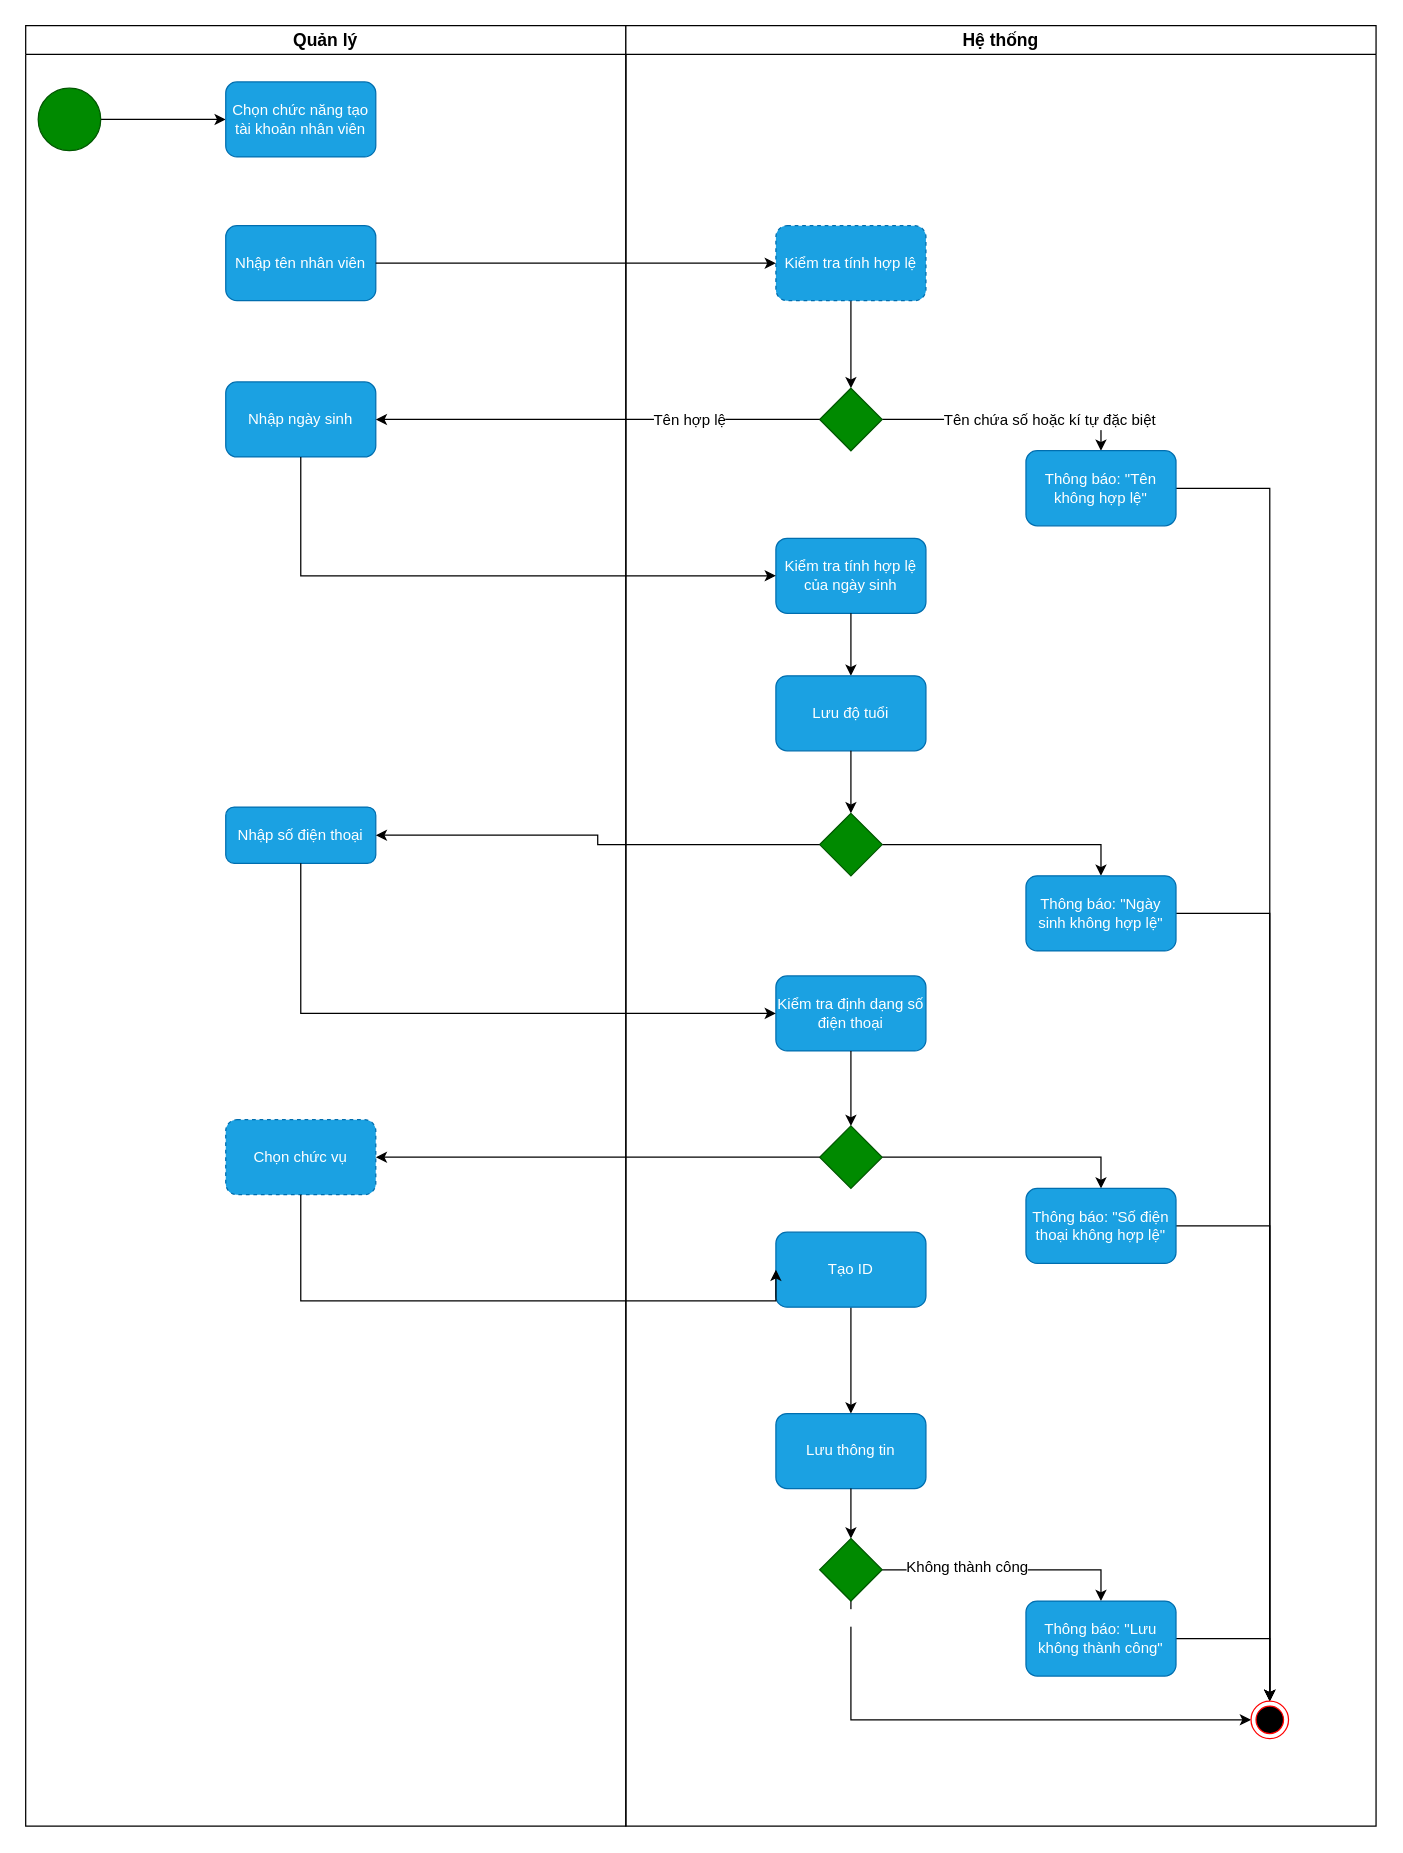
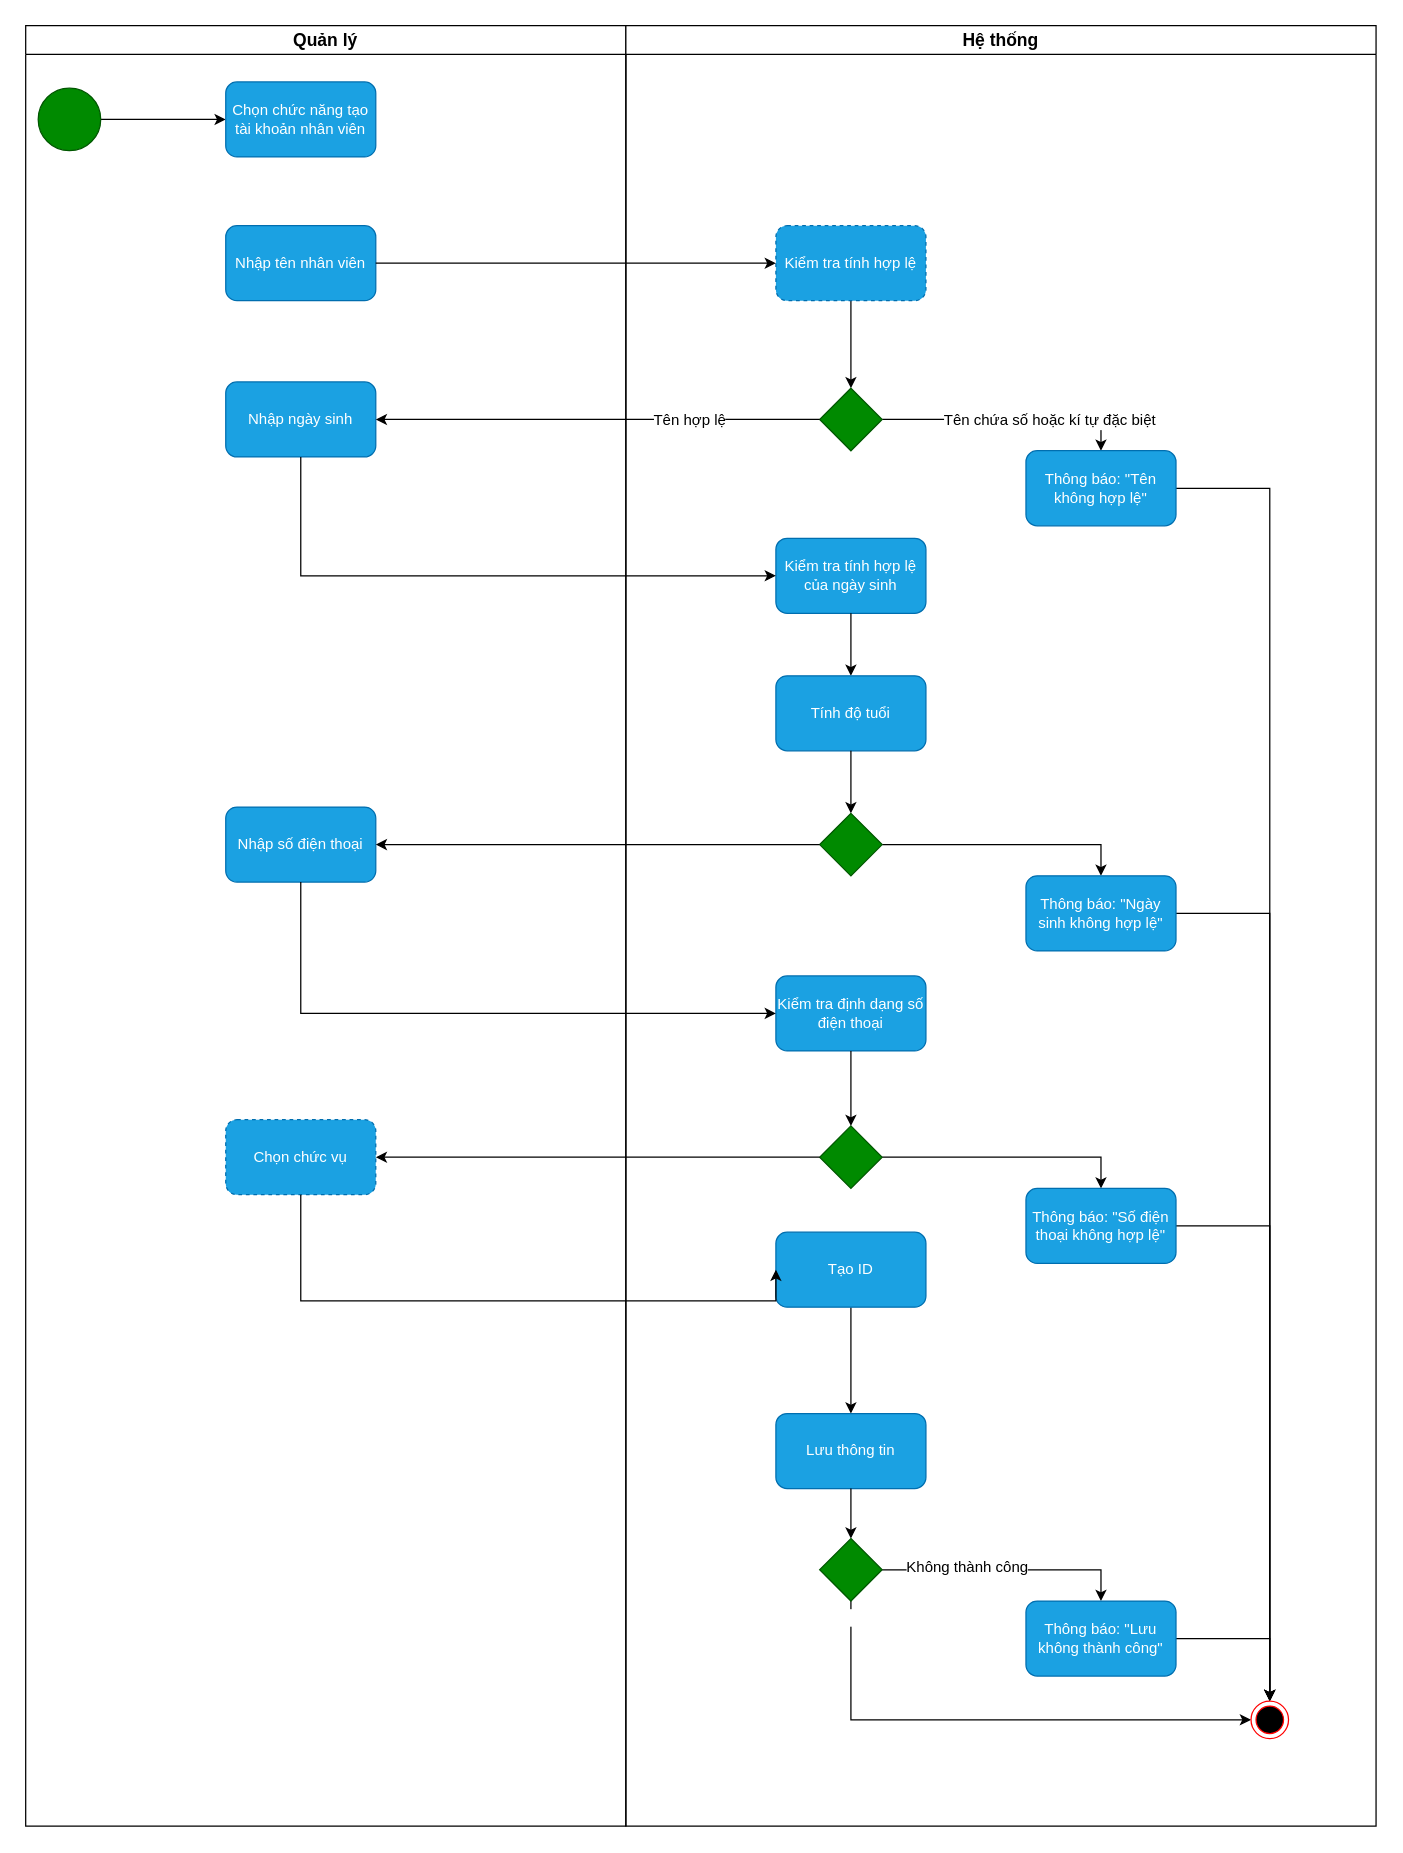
node "Lưu độ tuổi": label "Lưu độ tuổi" -> "Tính độ tuổi"
node "Nhập số điện thoại": size 150x56 -> 150x75
